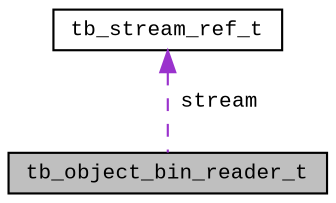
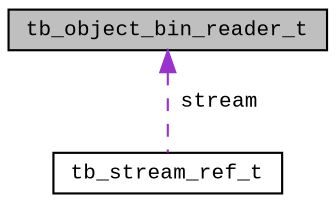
edge "tb_object_bin_reader_t" -> "tb_stream_ref_t": reversed
